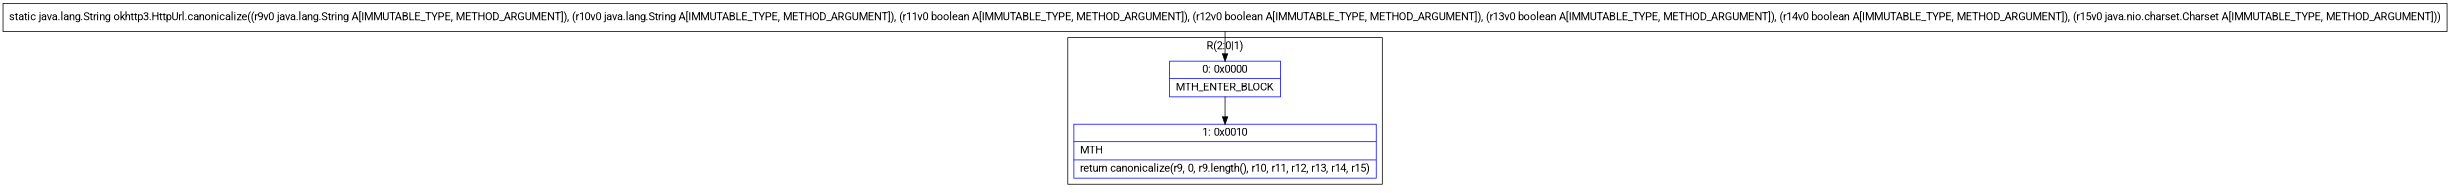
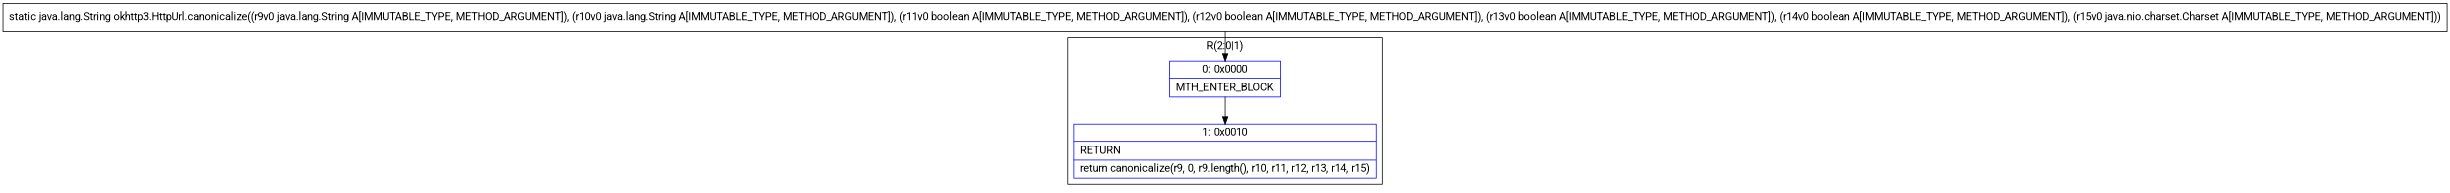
node "1: 0x0010": text "MTH" -> "RETURN"
